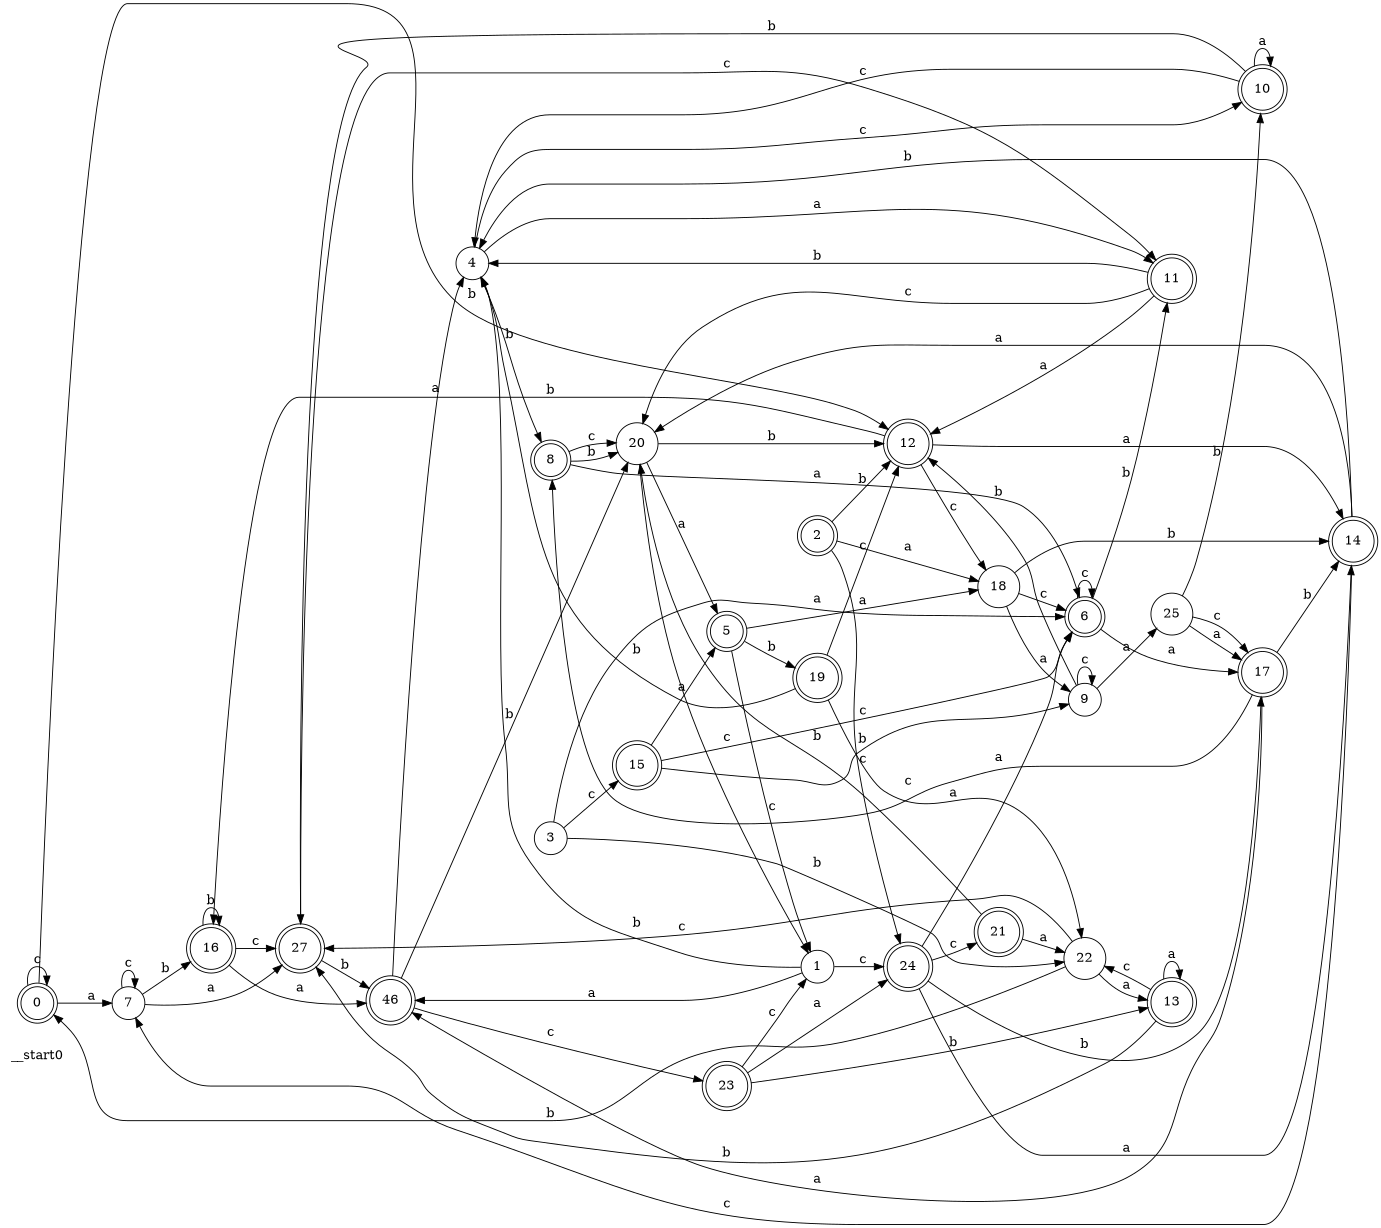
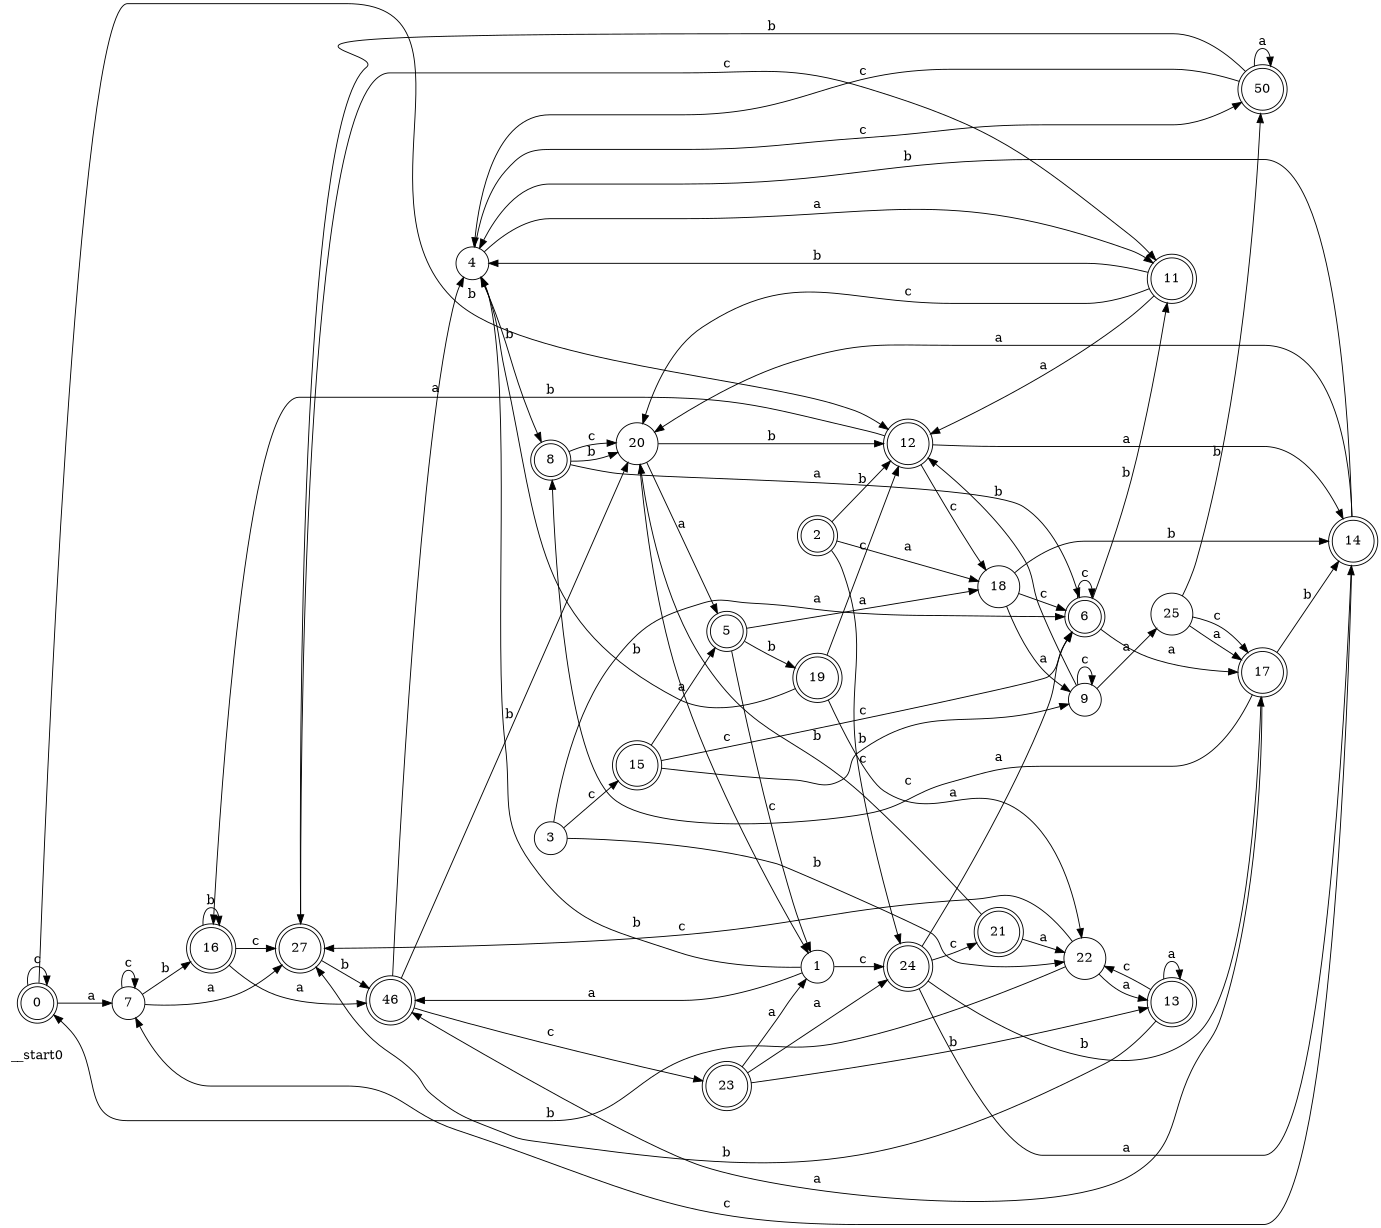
node "10": label "10" -> "50"
edge "23" -> "1": label "c" -> "a"
